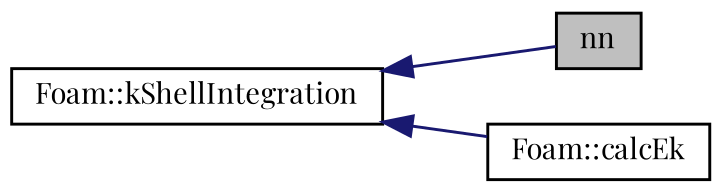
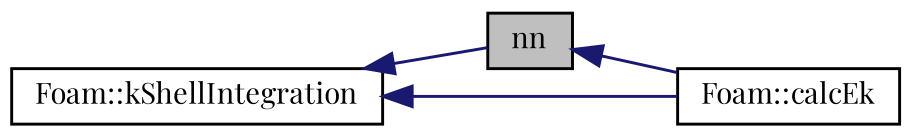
edge "Foam::calcEk" -> "nn": added
